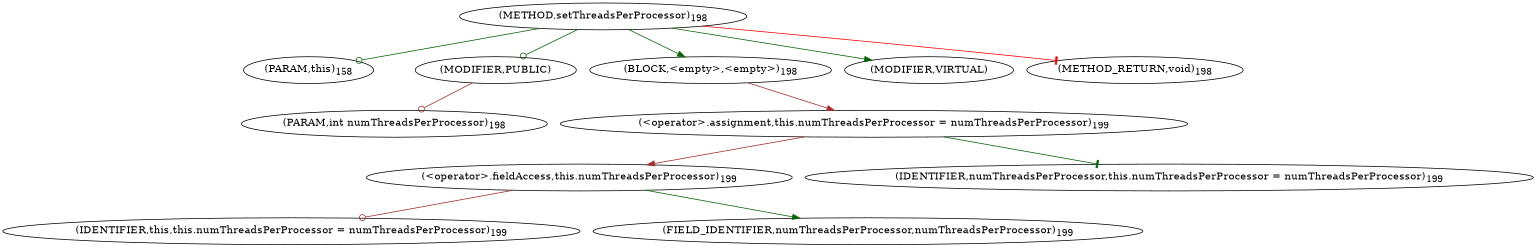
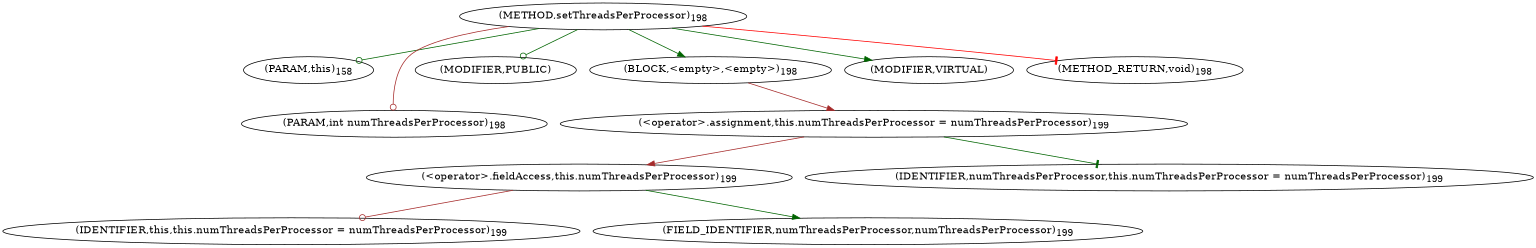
edge "(MODIFIER,PUBLIC)" -> "(PARAM,int numThreadsPerProcessor)": now "(METHOD,setThreadsPerProcessor)" -> "(PARAM,int numThreadsPerProcessor)"
